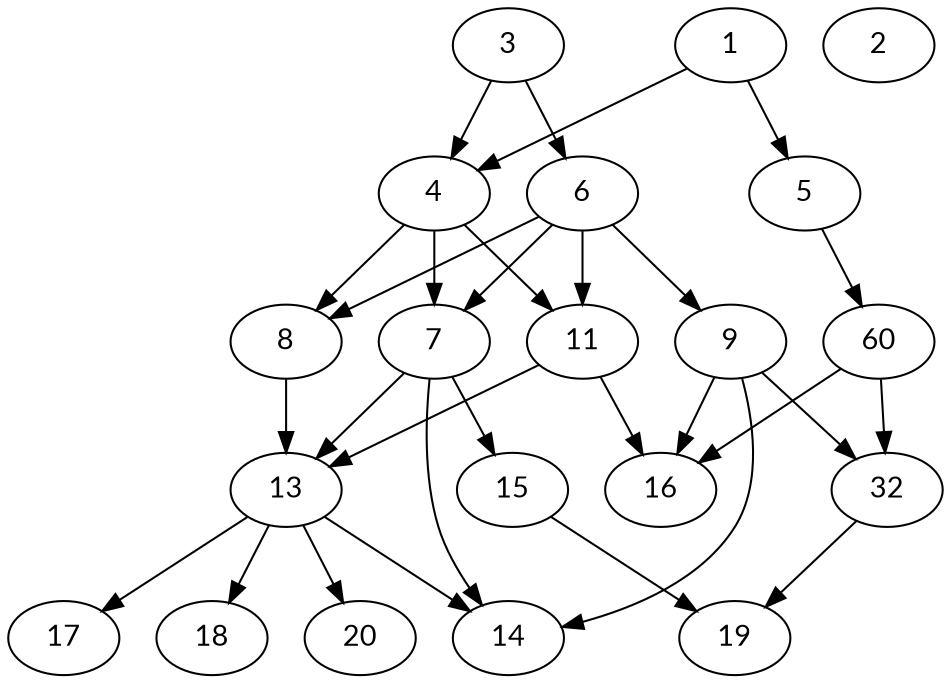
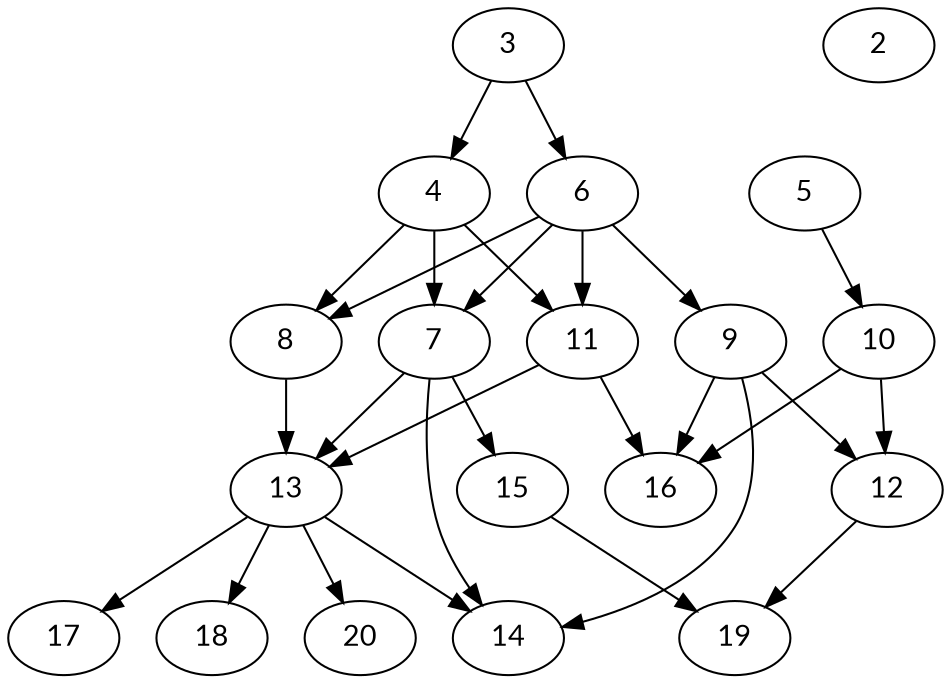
node "1": removed
node "60": label "60" -> "10"
node "32": label "32" -> "12"
